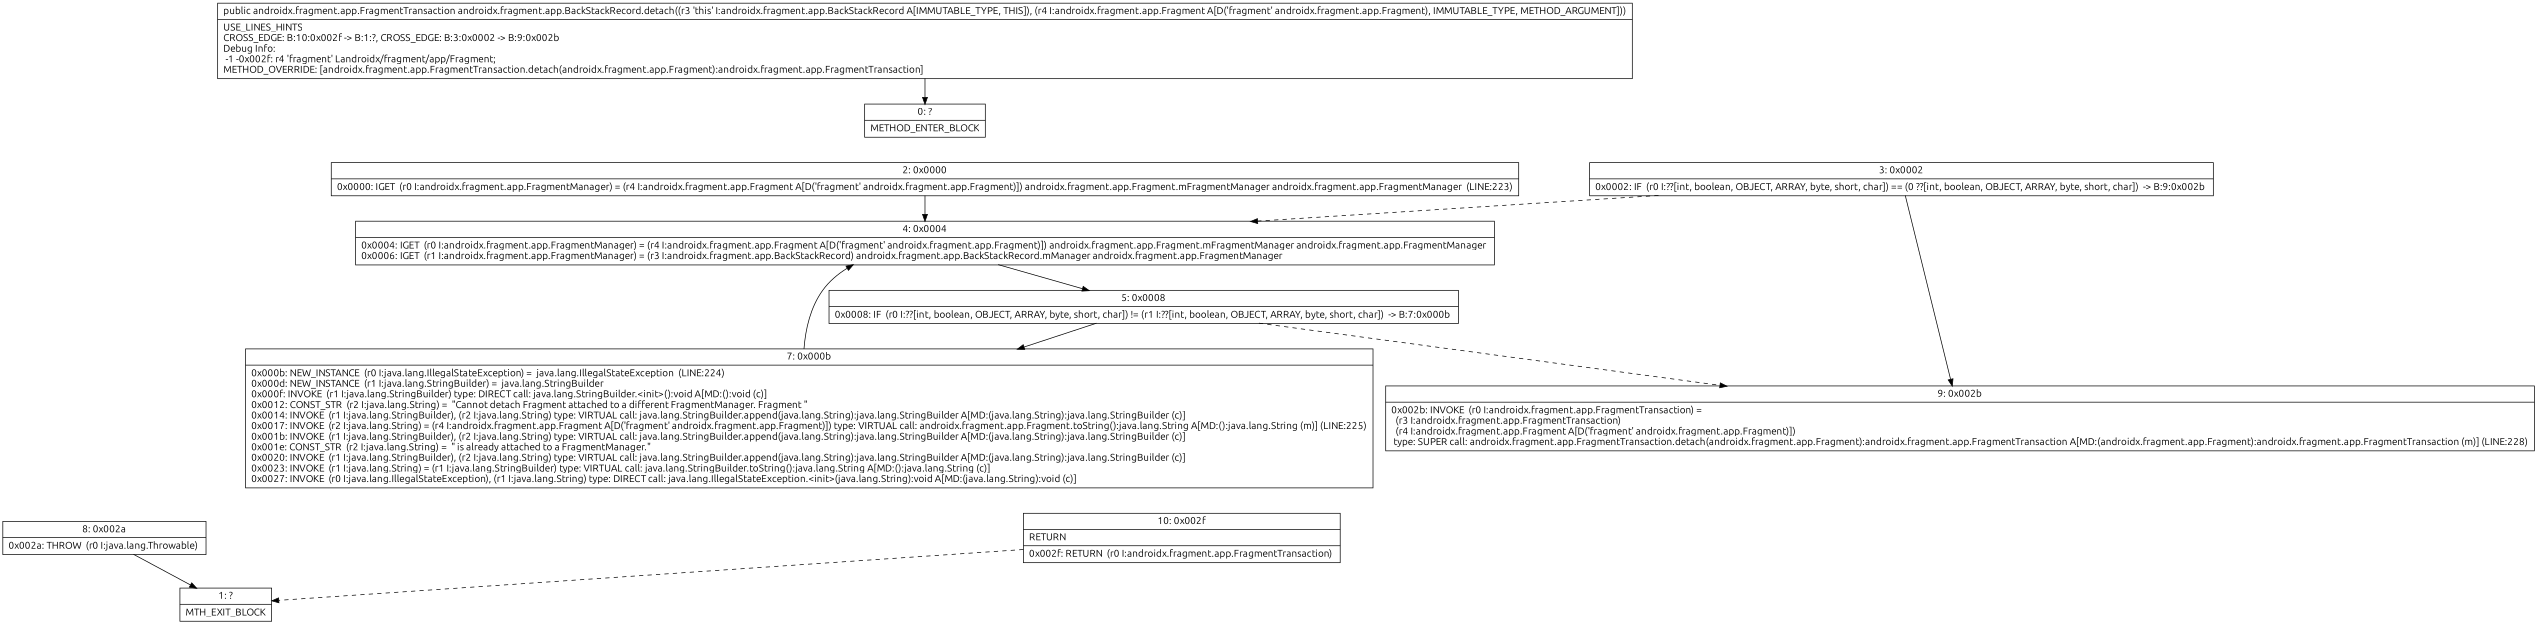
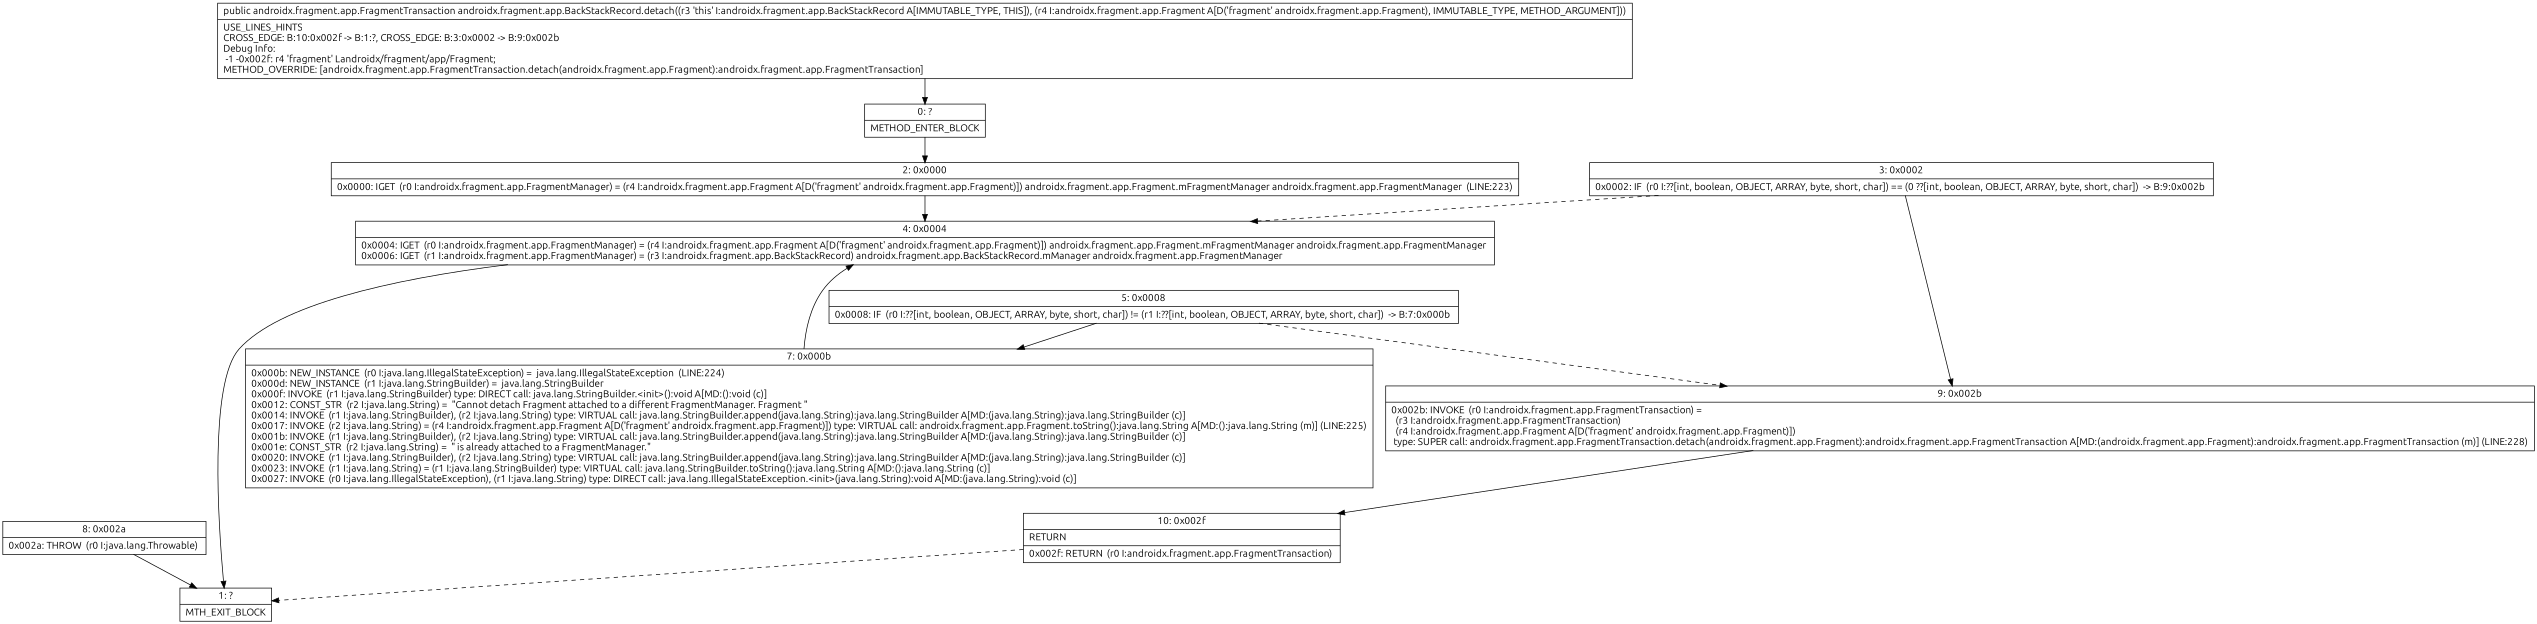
edge "0: ?" -> "2: 0x0000": added
edge "4: 0x0004" -> "5: 0x0008": now "4: 0x0004" -> "1: ?"
edge "9: 0x002b" -> "10: 0x002f": added
